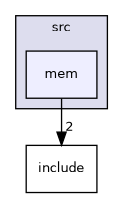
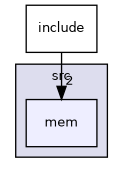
edge "mem" -> "include": reversed
